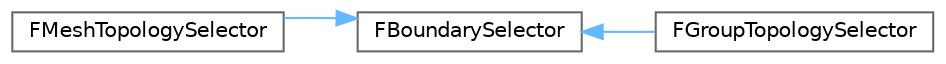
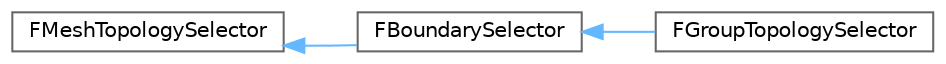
edge "FMeshTopologySelector" -> "FBoundarySelector": reversed
